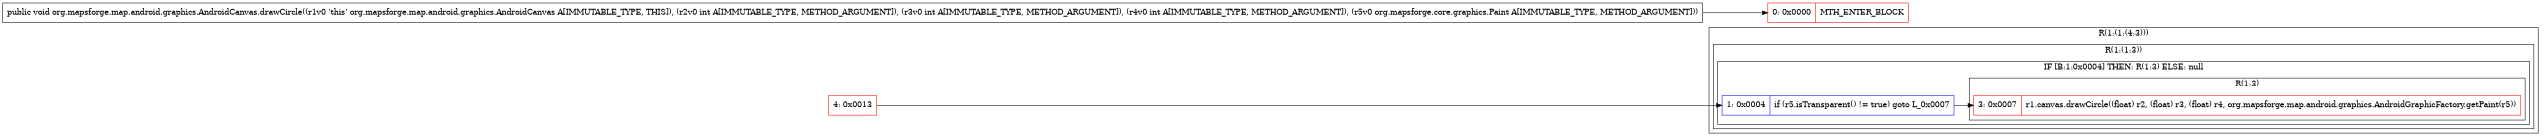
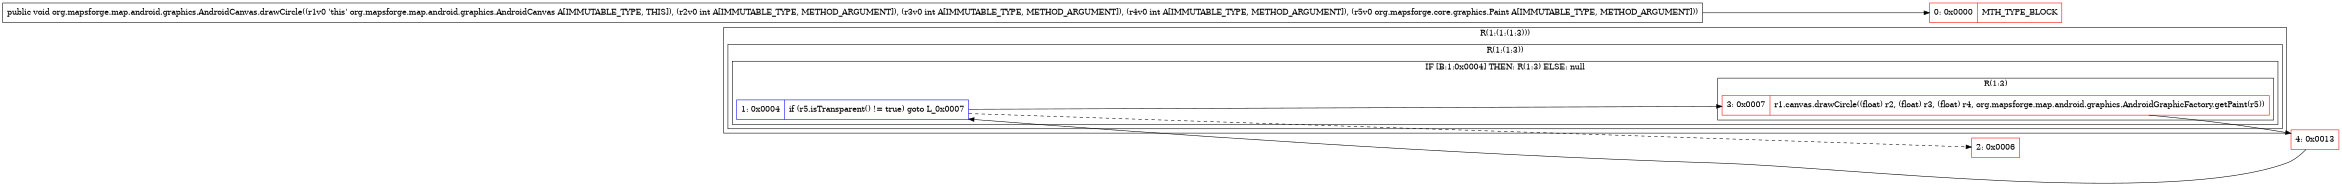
node "0: 0x0000": text "MTH_ENTER_BLOCK" -> "MTH_TYPE_BLOCK"
cluster "R(1:(1:(4:3)))": label "R(1:(1:(4:3)))" -> "R(1:(1:(1:3)))"
edge "3: 0x0007" -> "4: 0x0013": added
node "2: 0x0006": added
